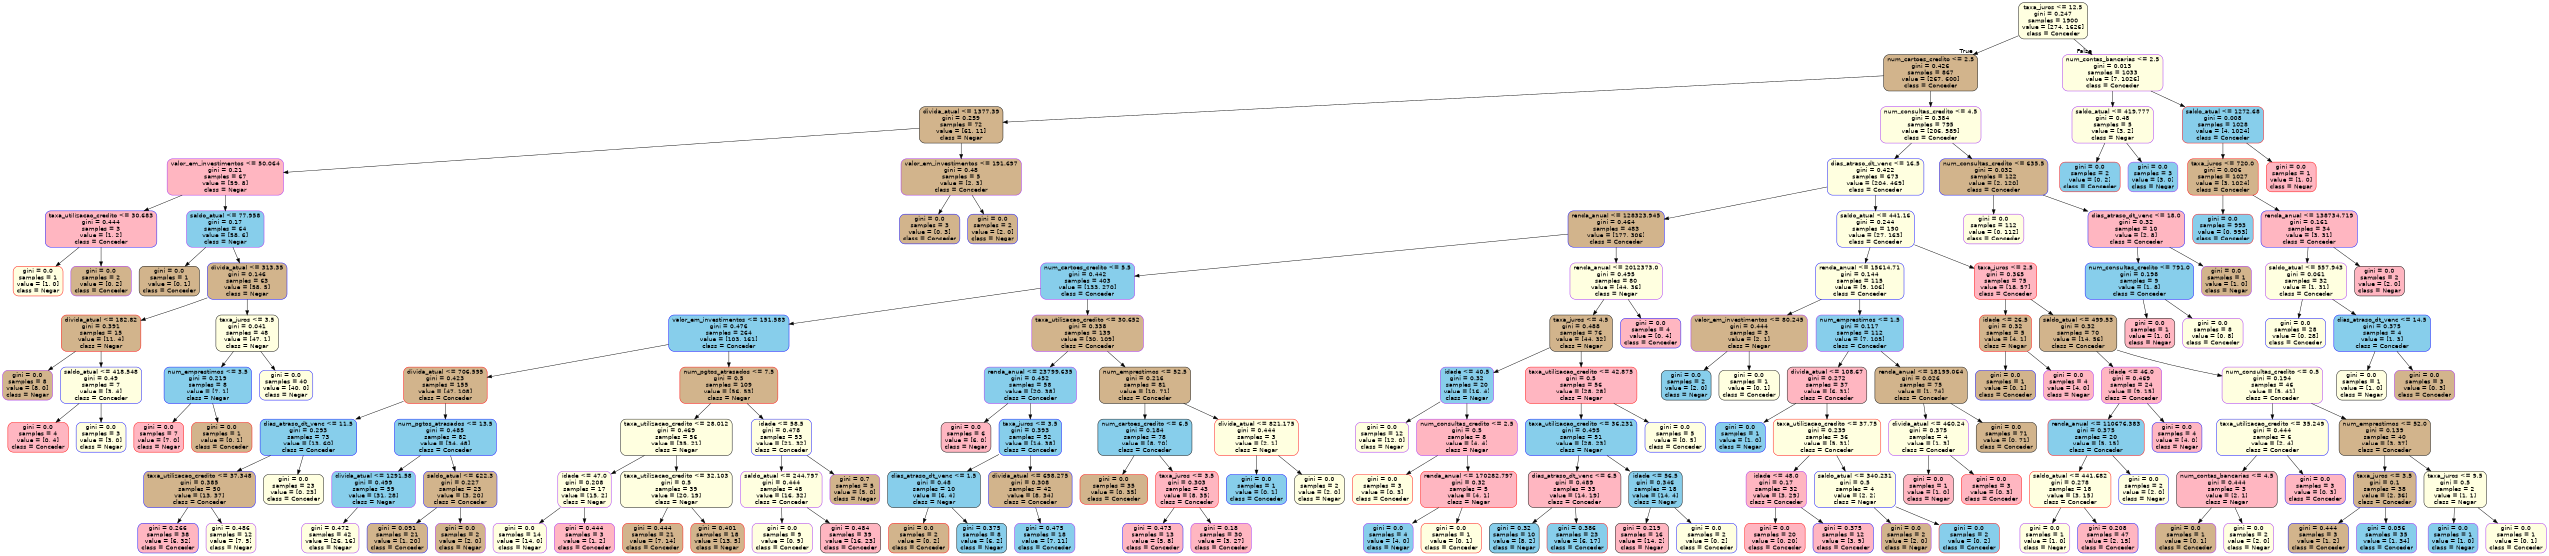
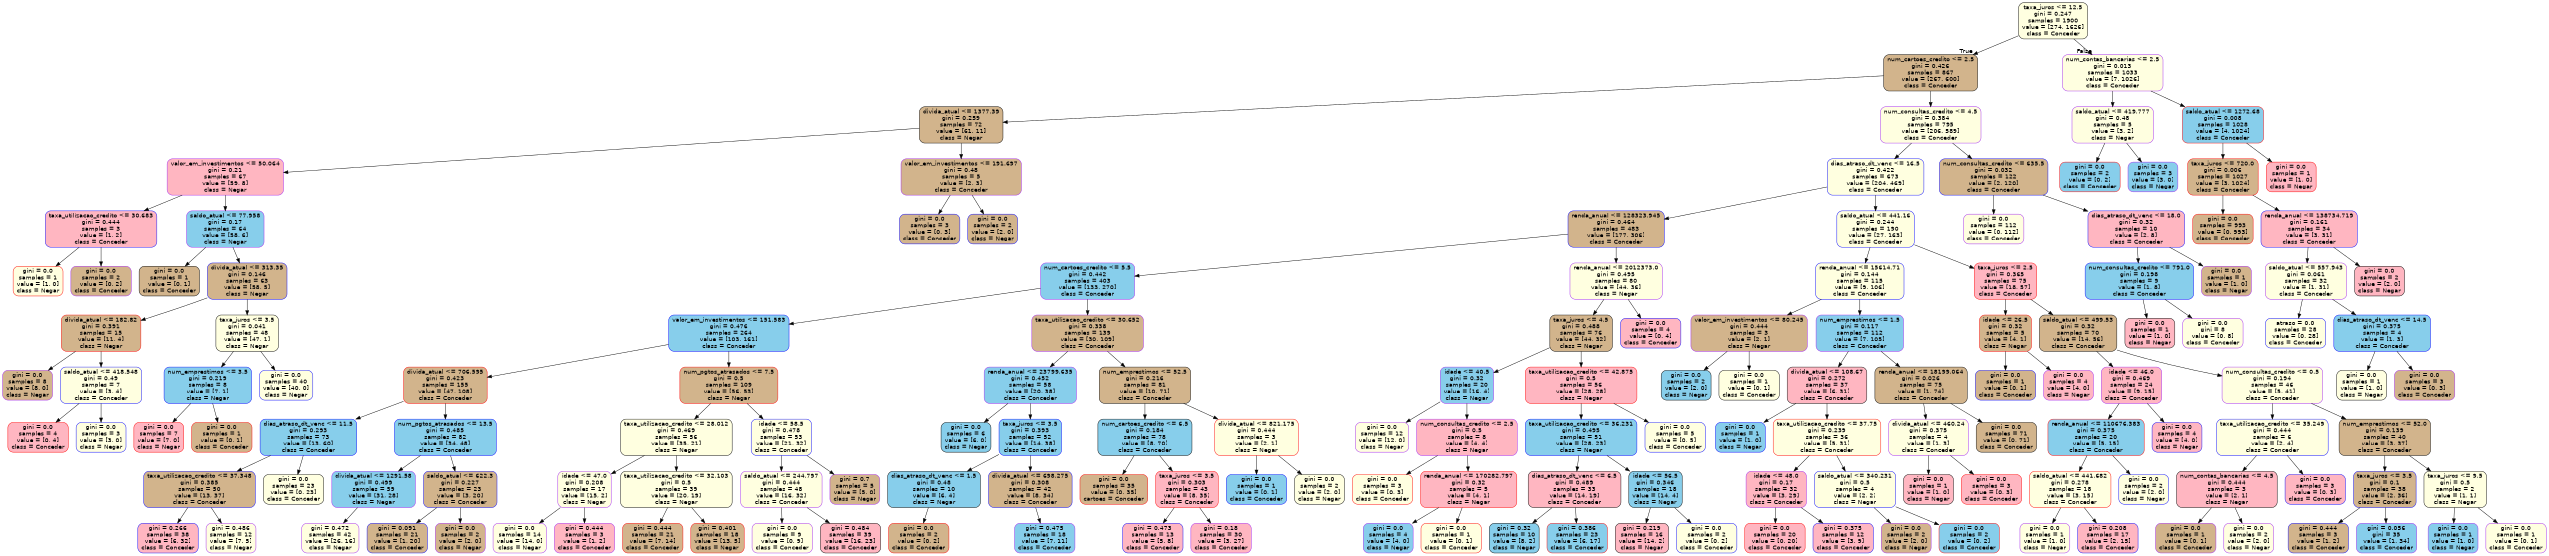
node "gini = 0.0 samples = 993 value = [0, 993] class = Conceder": fillcolor skyblue -> tan
node "gini = 0.0 samples = 8 value = [0, 8] class = Conceder": label "gini = 0.0 samples = 8 value = [0, 8] class = Conceder" -> "gini = 0.0 gini = 8 value = [0, 8] class = Conceder"
node "gini = 0.0 samples = 28 value = [0, 28] class = Conceder": label "gini = 0.0 samples = 28 value = [0, 28] class = Conceder" -> "atraso = 0.0 samples = 28 value = [0, 28] class = Conceder"
node "gini = 0.0 samples = 6 value = [6, 0] class = Negar": fillcolor lightpink -> skyblue
node "gini = 0.0 samples = 35 value = [0, 35] class = Conceder": label "gini = 0.0 samples = 35 value = [0, 35] class = Conceder" -> "gini = 0.0 samples = 35 value = [0, 35] cartoes = Conceder"
node "gini = 0.375 samples = 8 value = [6, 2] class = Negar": removed
node "gini = 0.208 samples = 47 value = [2, 15] class = Conceder": label "gini = 0.208 samples = 47 value = [2, 15] class = Conceder" -> "gini = 0.208 samples = 17 value = [2, 15] class = Conceder"
node "gini = 0.056 samples = 35 value = [1, 34] class = Conceder": label "gini = 0.056 samples = 35 value = [1, 34] class = Conceder" -> "gini = 0.056 gini = 35 value = [1, 34] class = Conceder"
